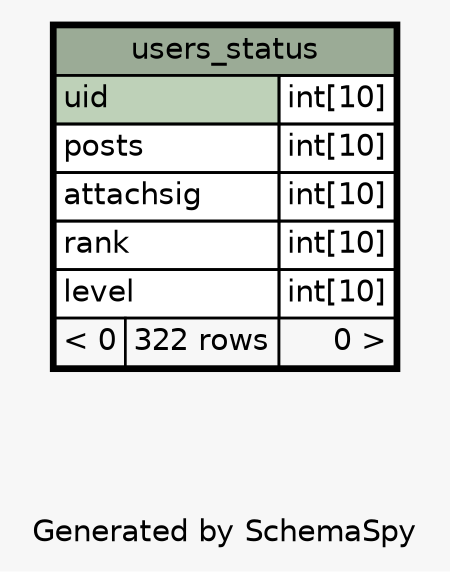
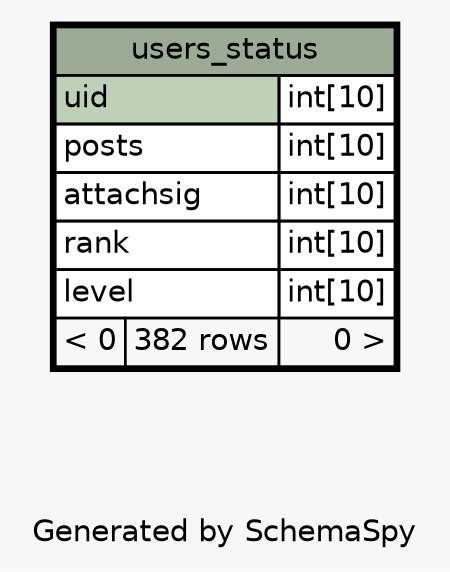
node "users_status": text "322 rows" -> "382 rows"
